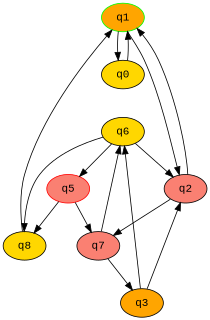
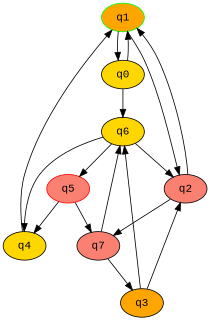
edge "q0" -> "q6": added
node "q8": label "q8" -> "q4"
